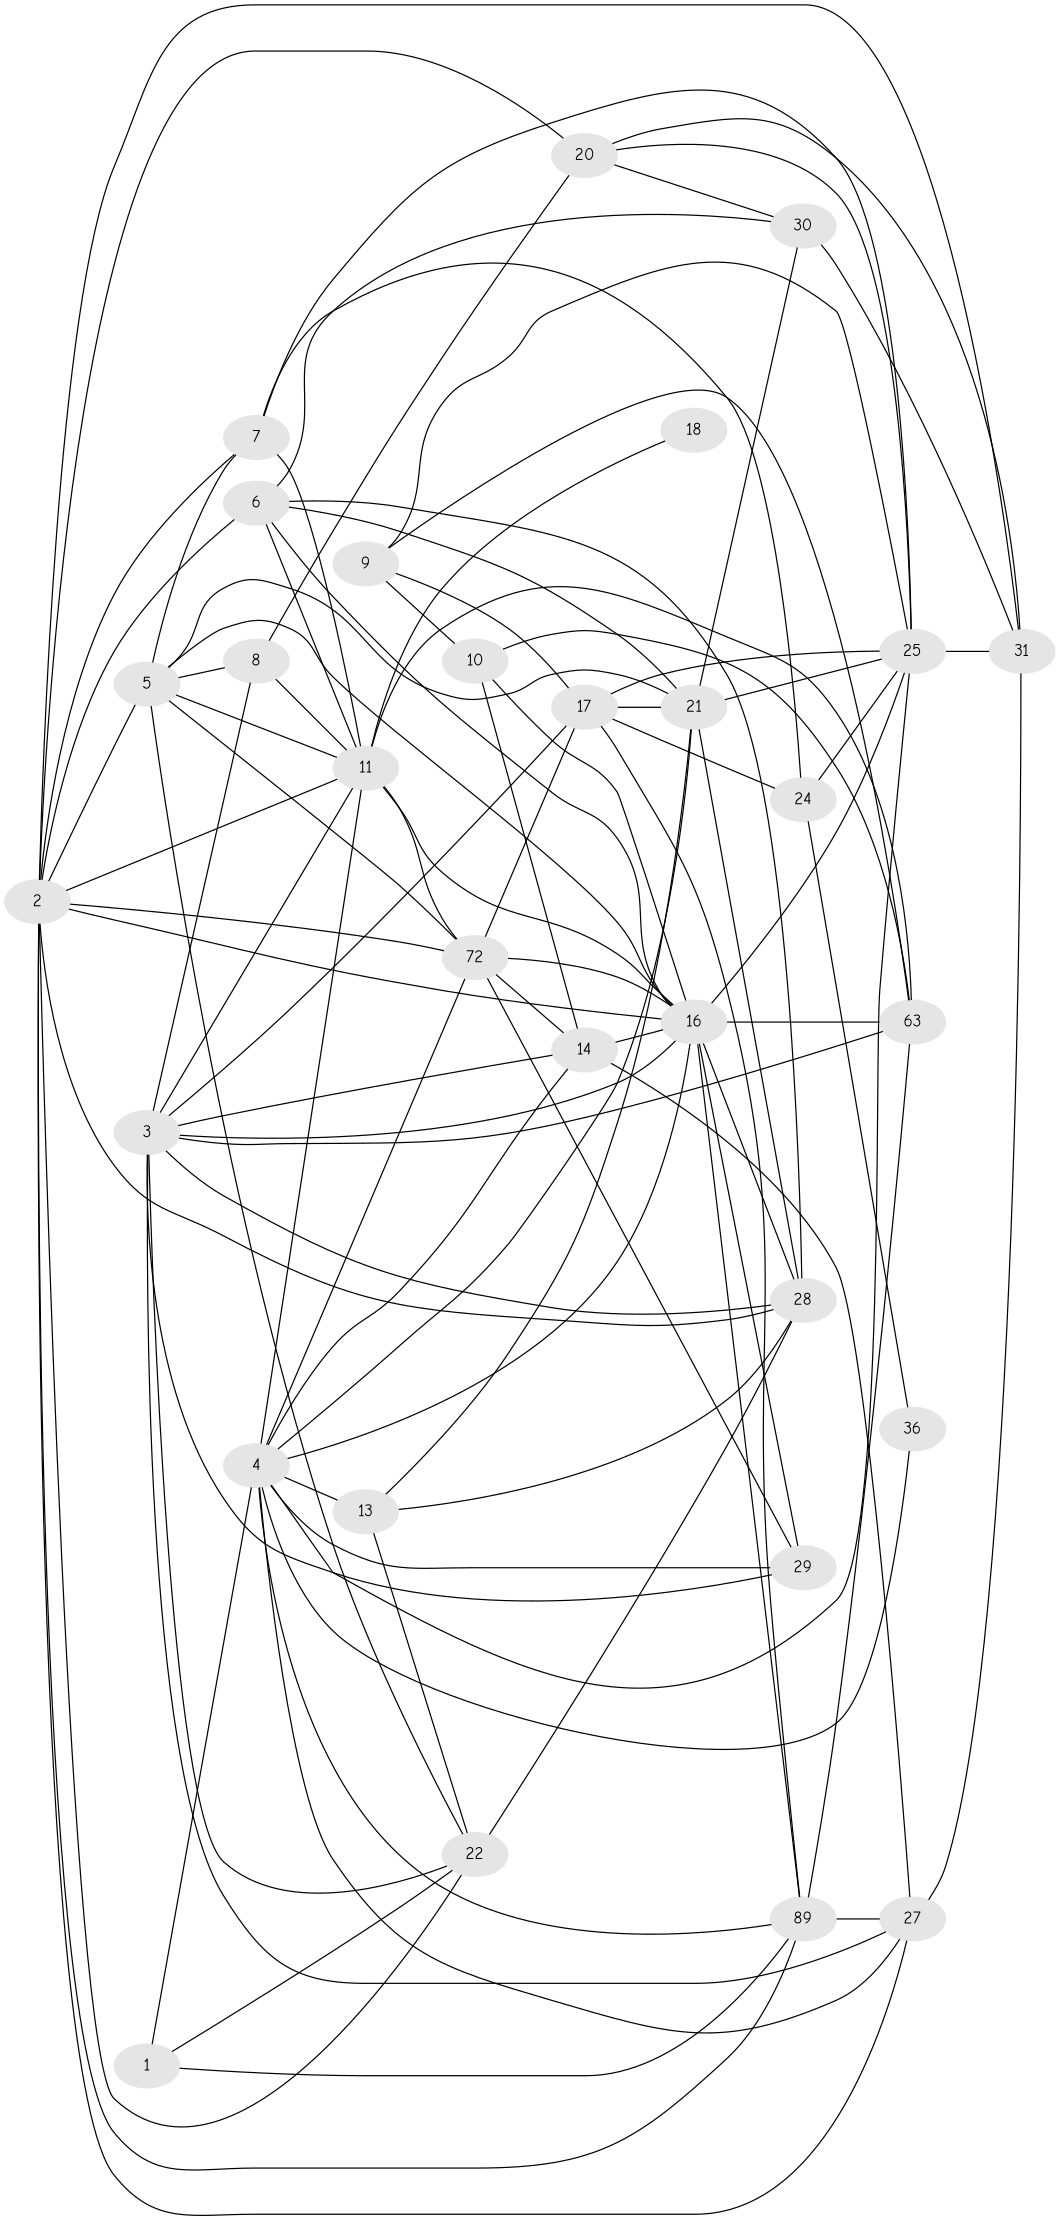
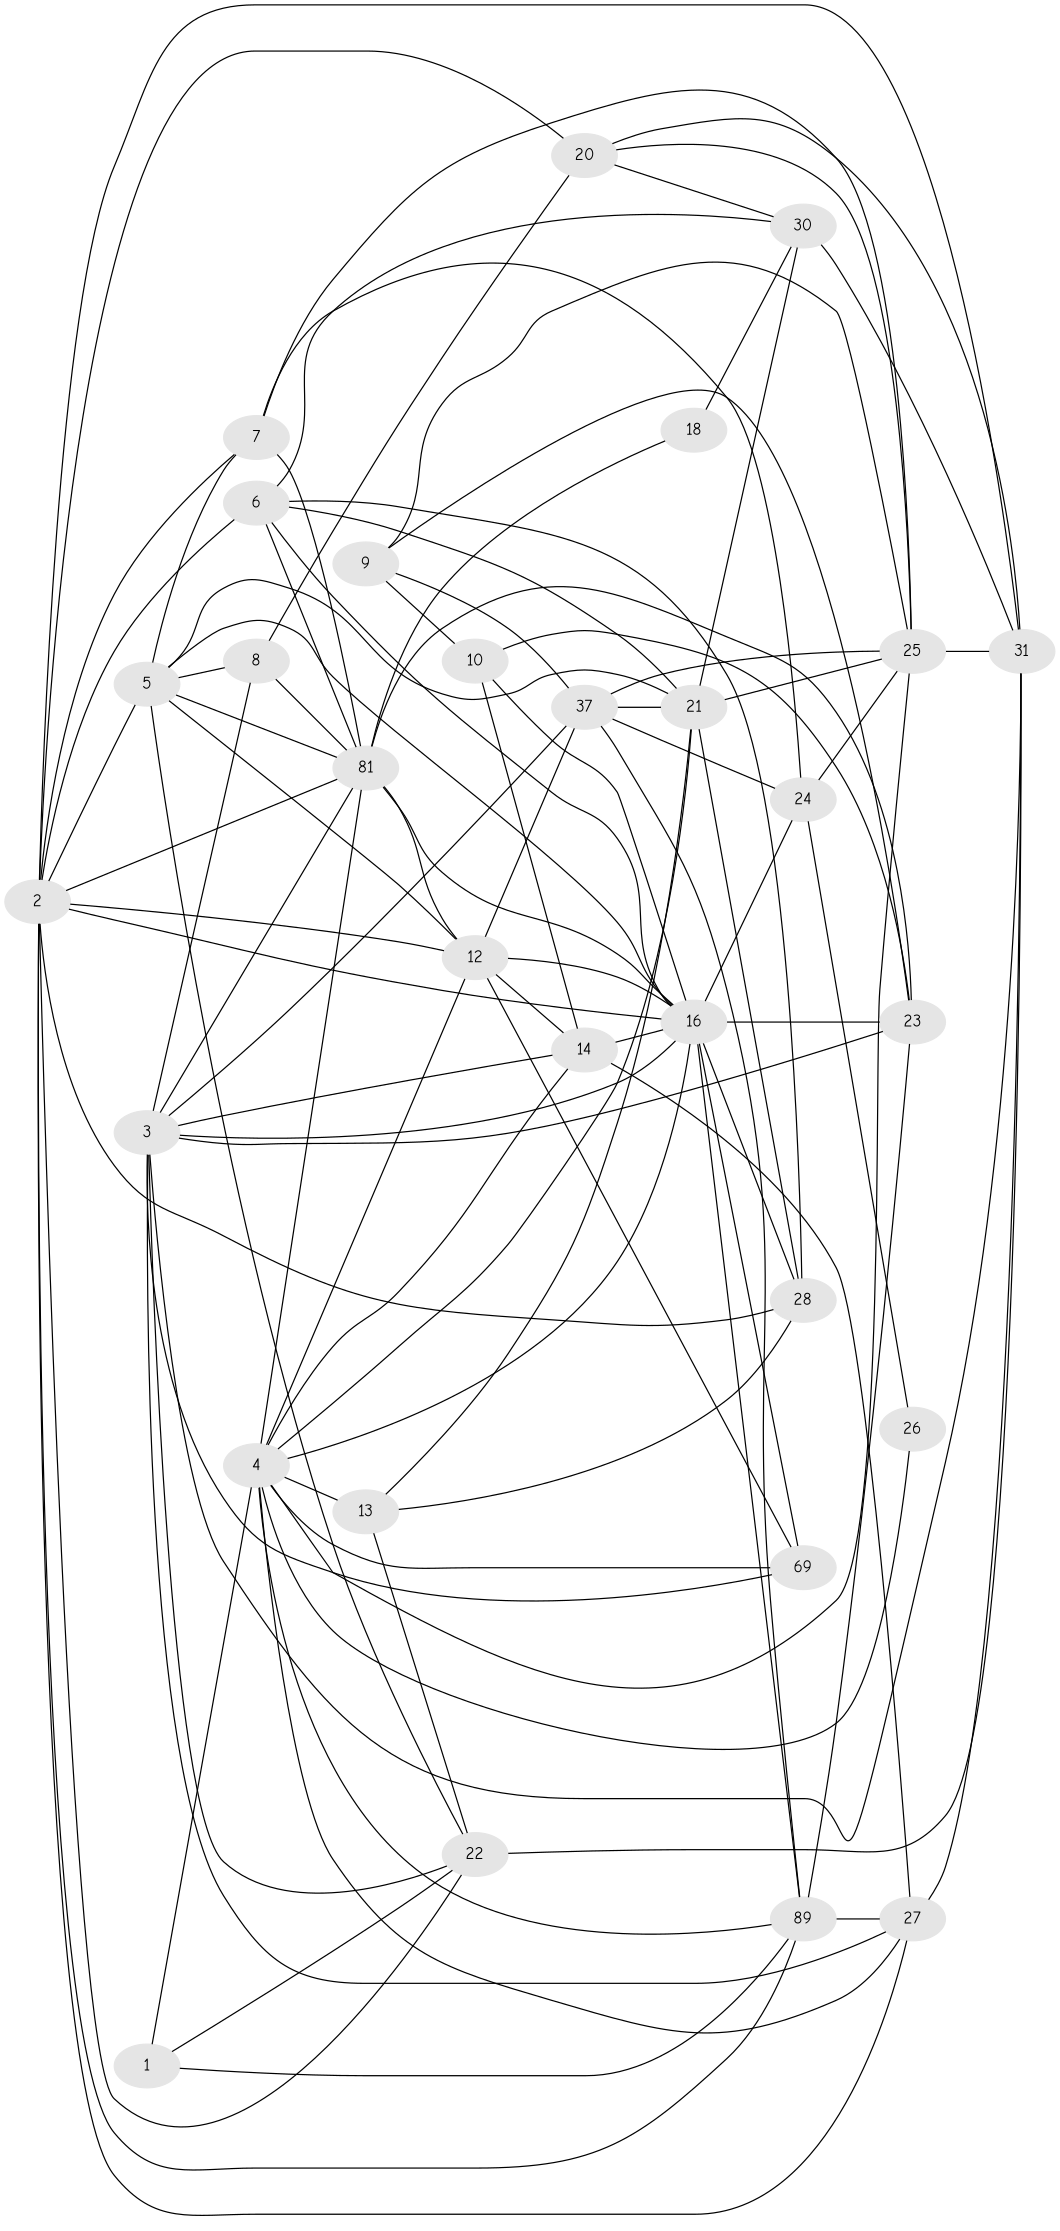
edge "30" -- "18": added
node "17": label "17" -> "37"
node "11": label "11" -> "81"
edge "25" -- "16": now "24" -- "16"
node "72": label "72" -> "12"
node "63": label "63" -> "23"
edge "3" -- "28": now "3" -- "31"
node "36": label "36" -> "26"
node "29": label "29" -> "69"
edge "28" -- "22": now "31" -- "22"
